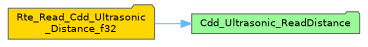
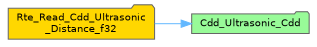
node "Cdd_Ultrasonic_ReadDistance": label "Cdd_Ultrasonic_ReadDistance" -> "Cdd_Ultrasonic_Cdd"
